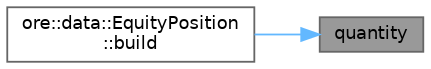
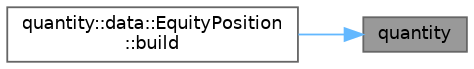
node "ore::data::EquityPosition ::build": label "ore::data::EquityPosition ::build" -> "quantity::data::EquityPosition ::build"
